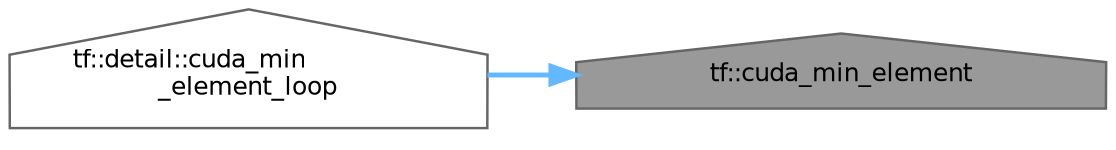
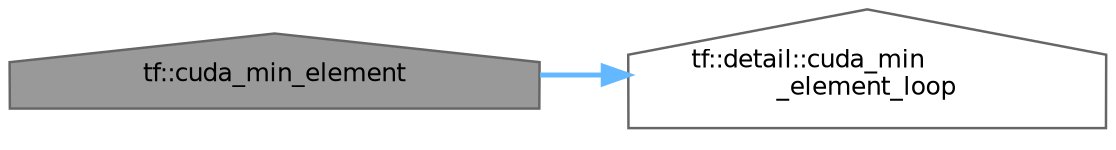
edge "tf::detail::cuda_min _element_loop" -> "tf::cuda_min_element": reversed
